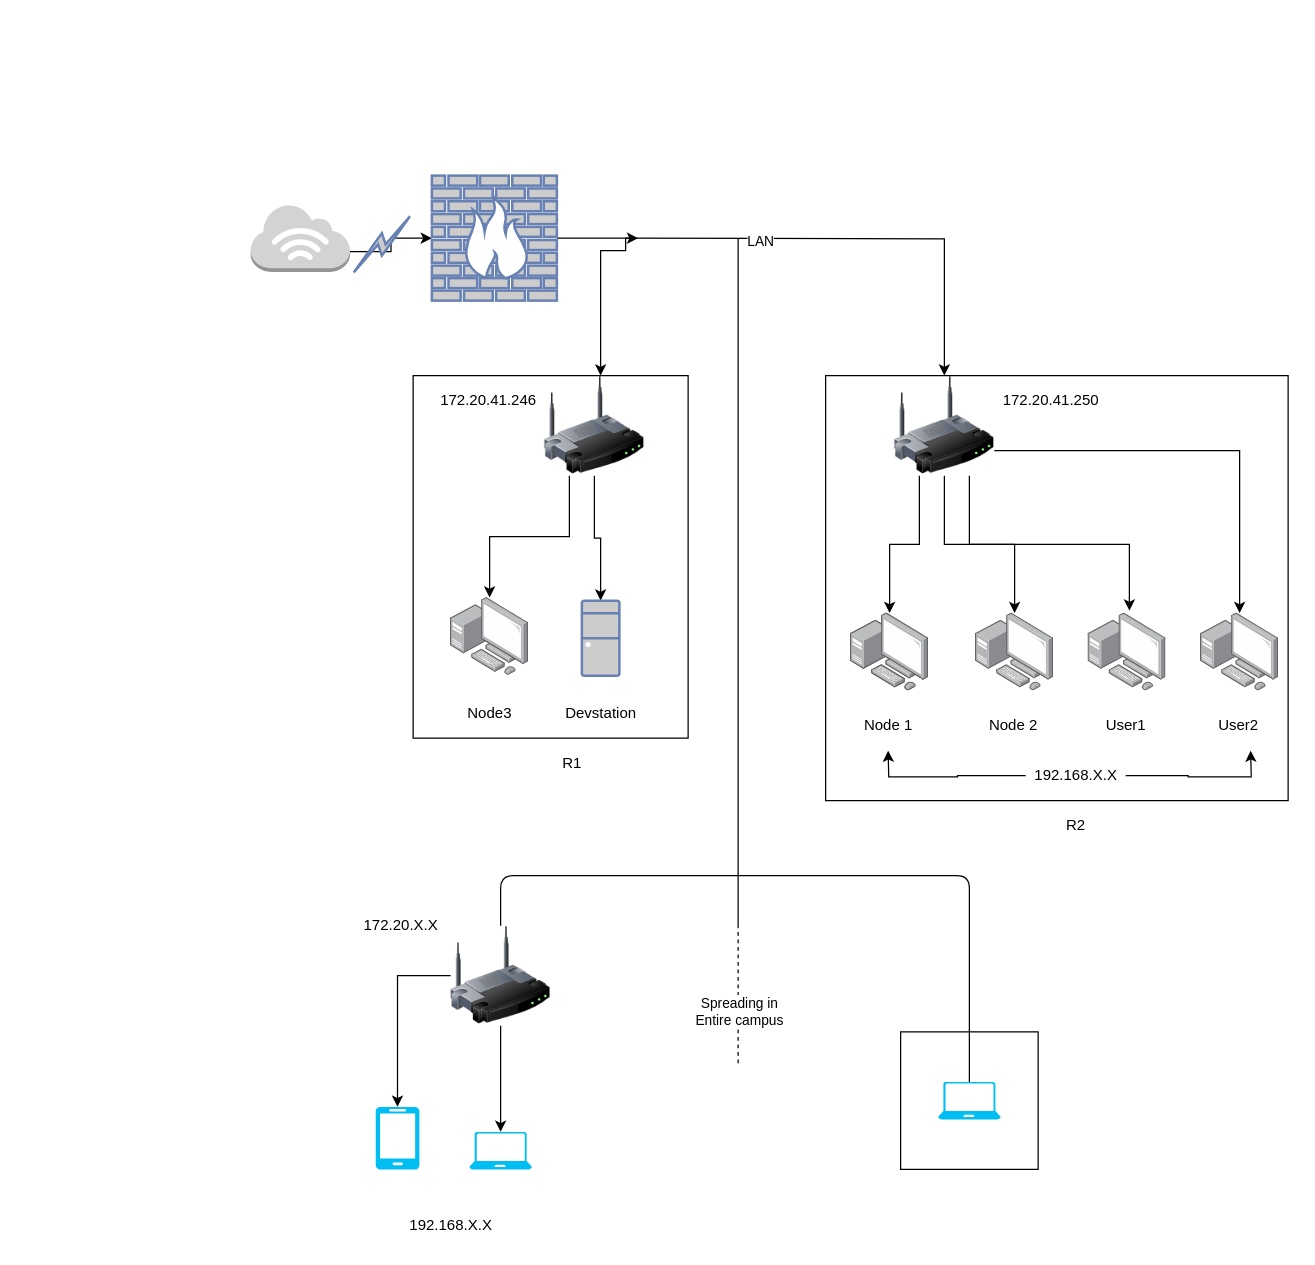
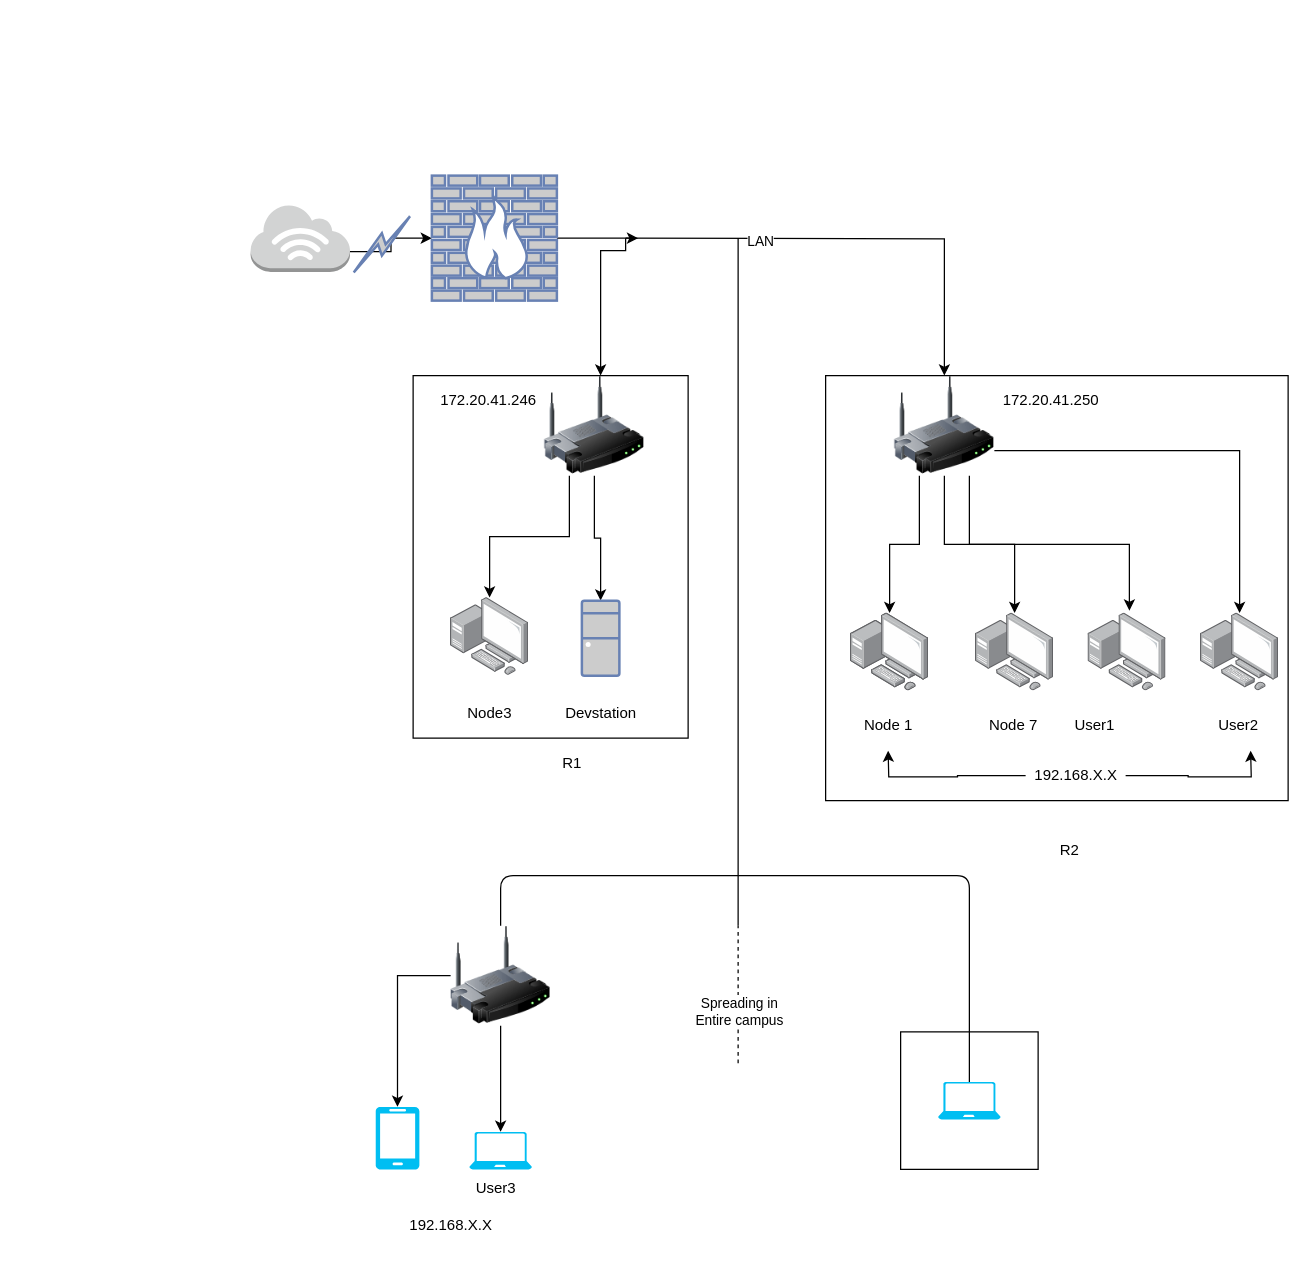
node "Node 2": label "Node 2" -> "Node 7"
node "User1": moved (1126, 726) -> (1094, 726)
node "R2": moved (1076, 826) -> (1069, 851)
node "172.20.X.X": removed
node "User3": added
